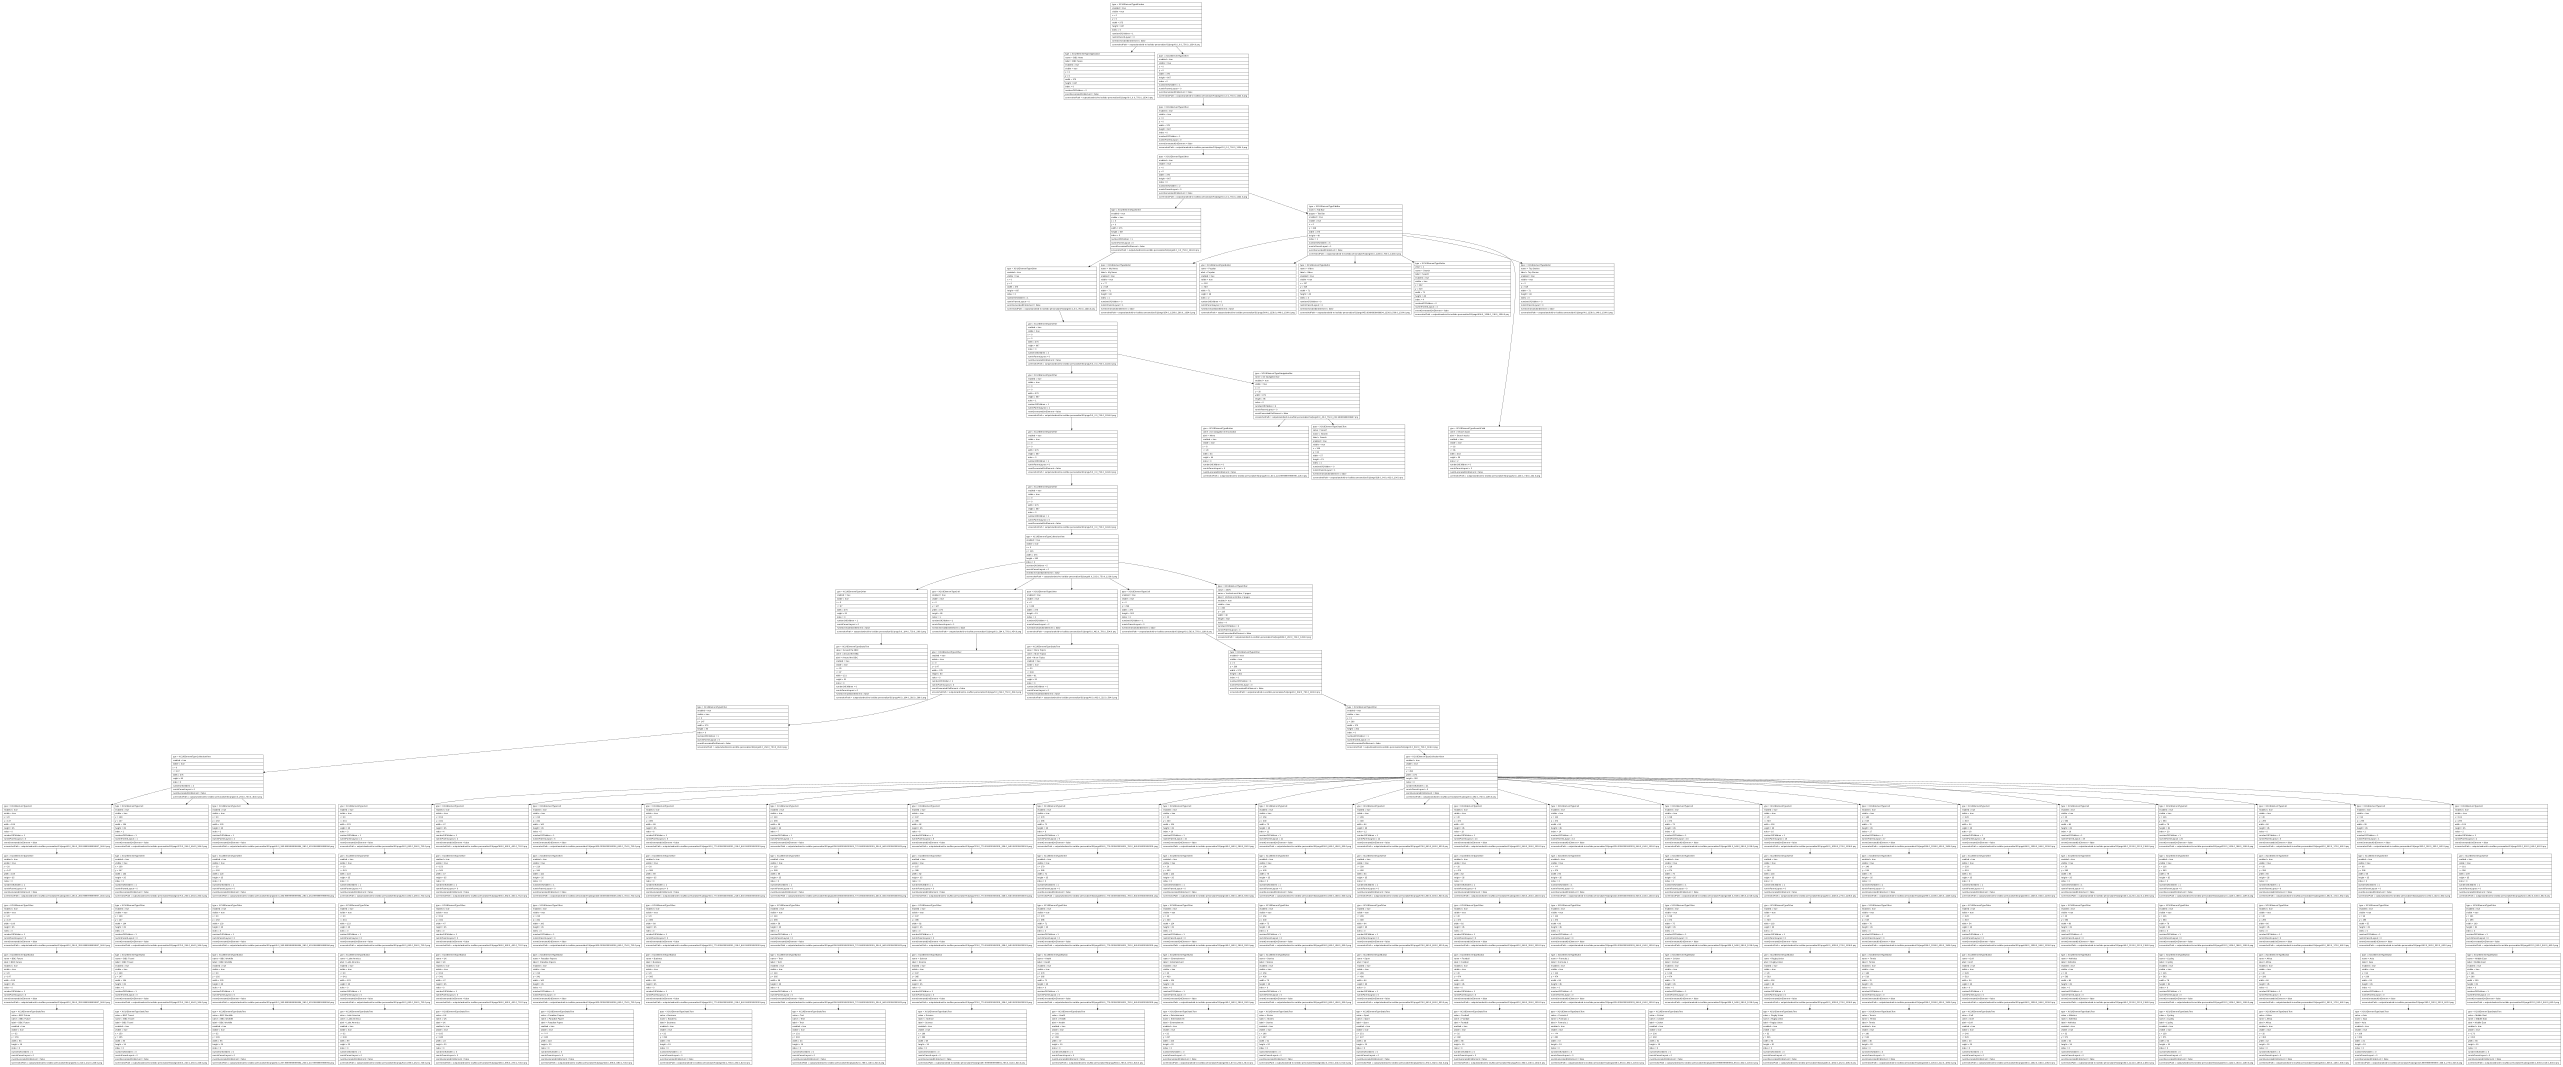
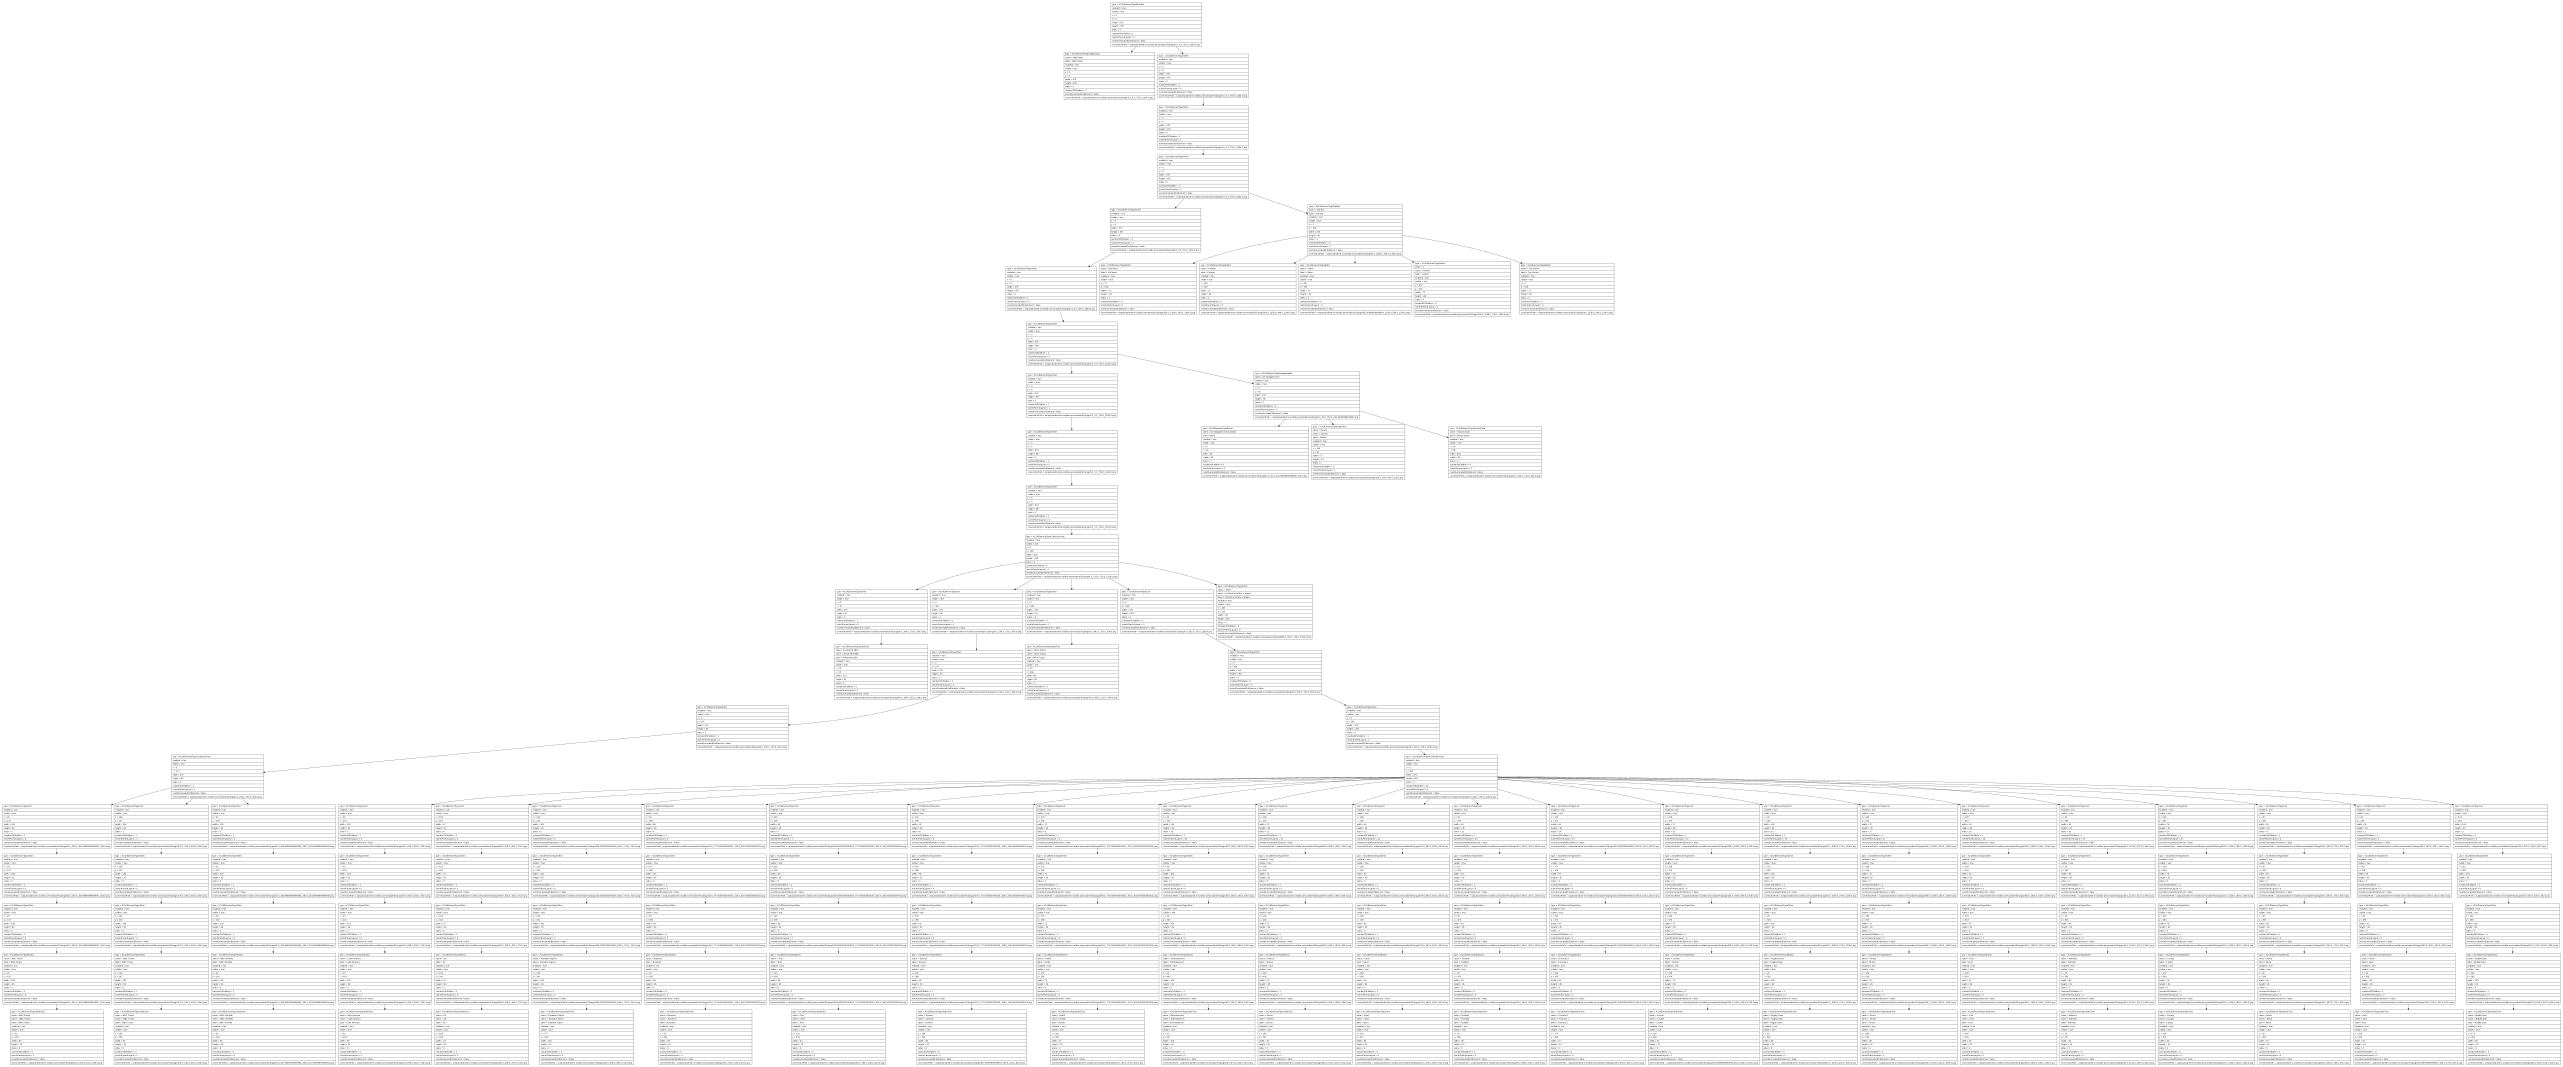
node "type = XCUIElementTypeTabBar": text "pages = Tab Bar" -> "label = Tab Bar"
edge "type = XCUIElementTypeTabBar" -> "type = XCUIElementTypeSearchField": now "type = XCUIElementTypeNavigationBar" -> "type = XCUIElementTypeSearchField"
